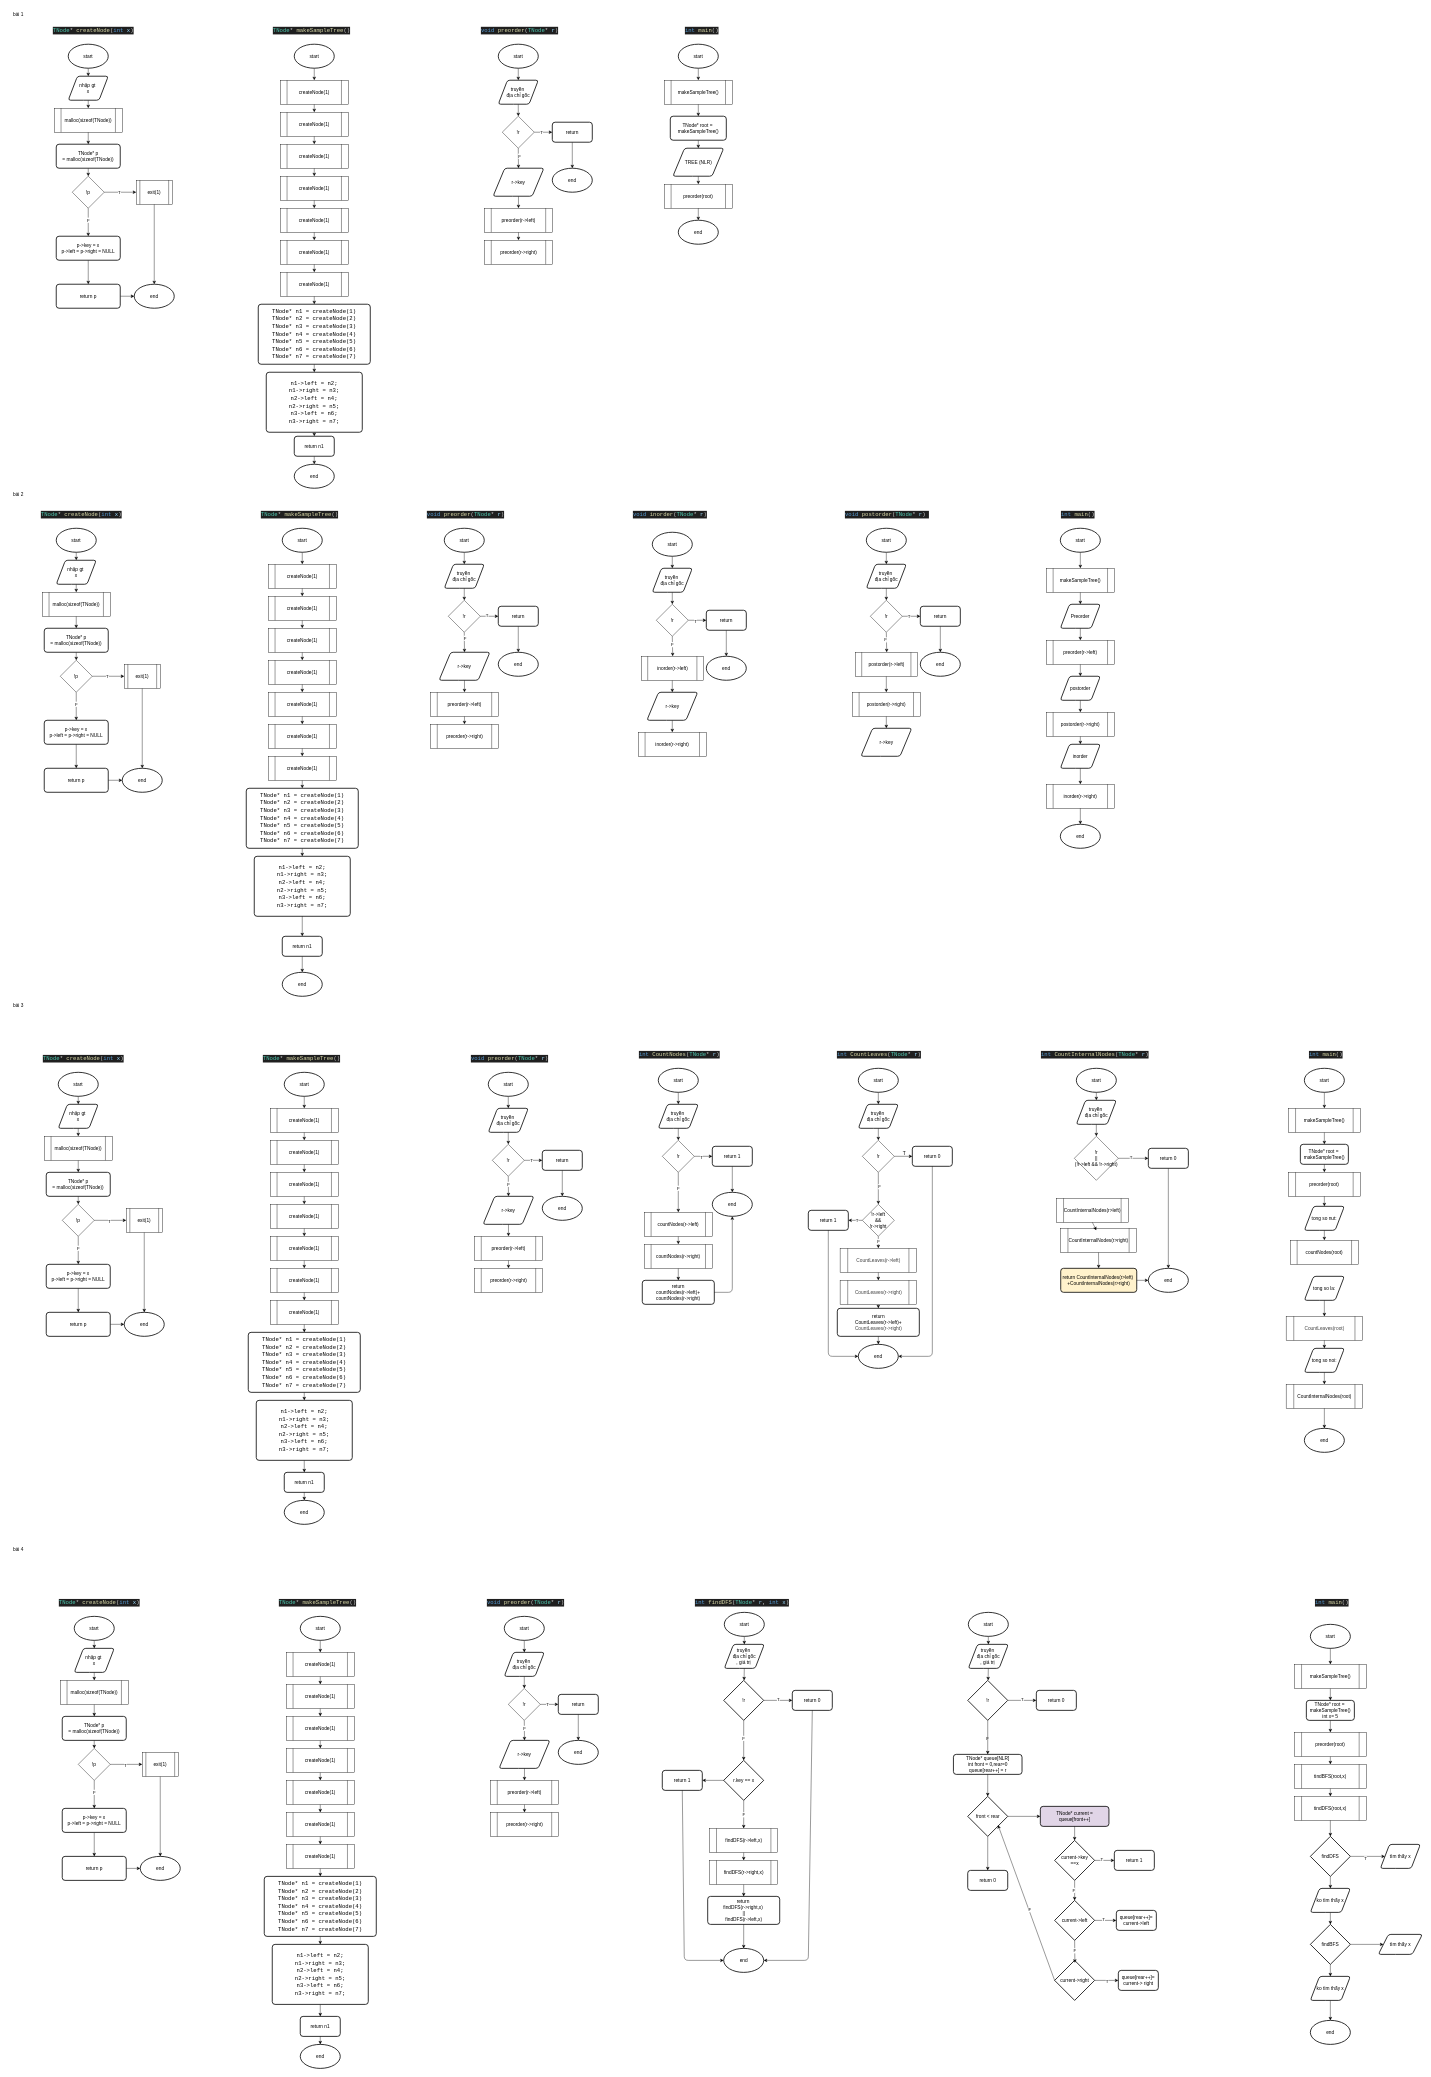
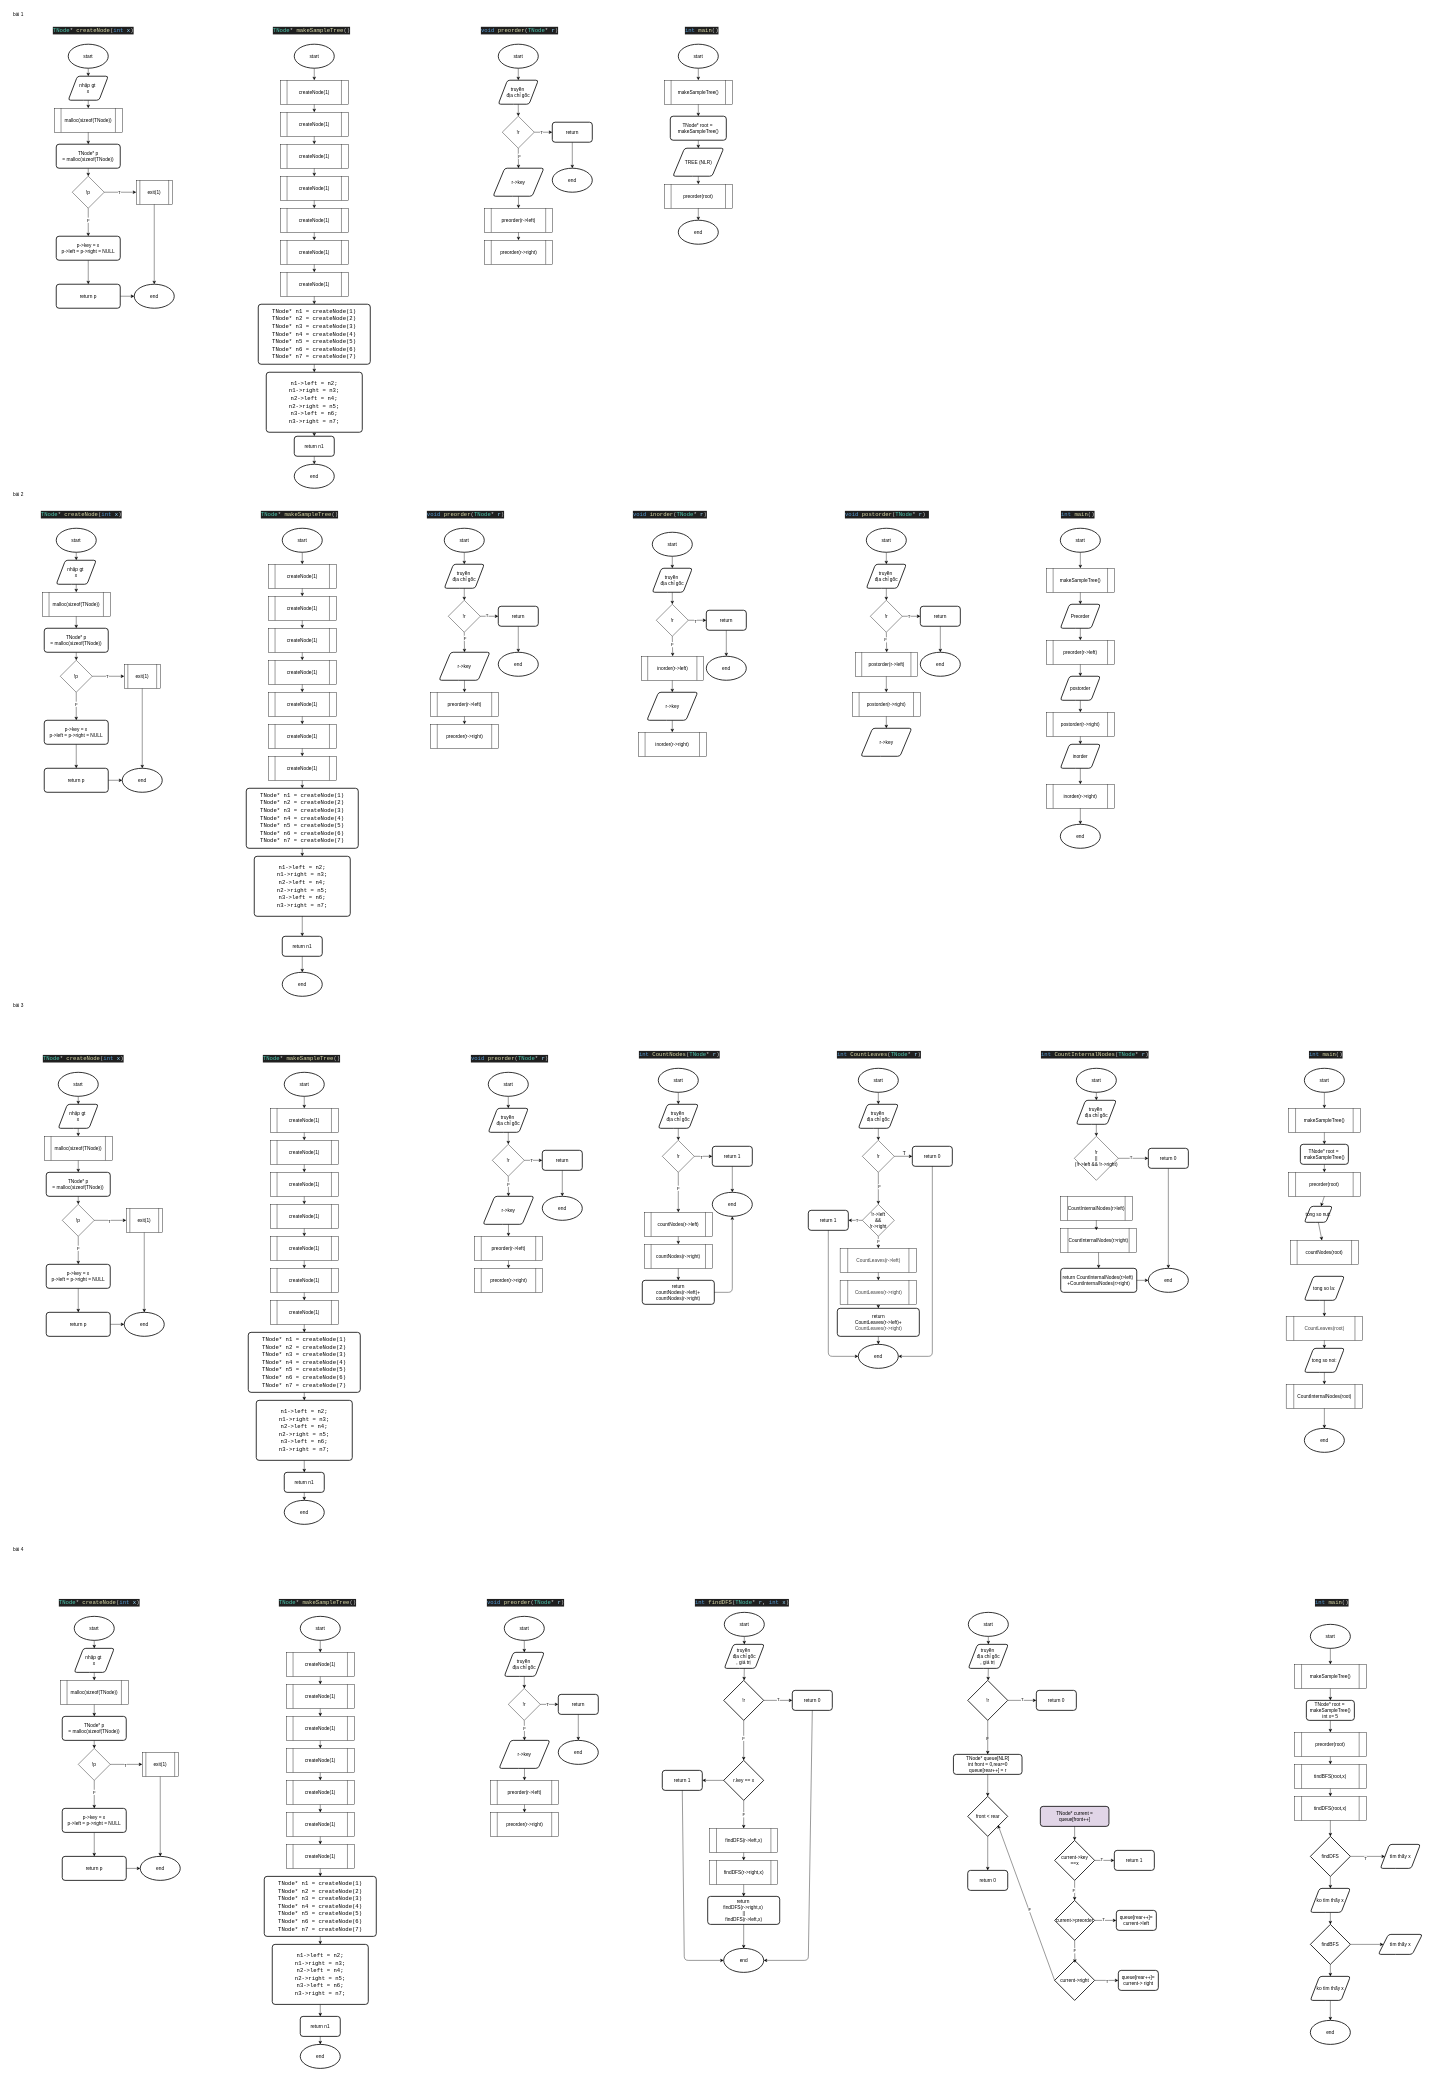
node "CountInternalNodes(r>left)": moved (1092, 1210) -> (1096, 1208)
node "tong so nut:": size 40x24 -> 28x16
node "return CountInternalNodes(r>left) +CountInternalNodes(r>right)": fillcolor #fff2cc -> #ffffff
edge "front < rear" -> "TNode* current = queue[front++]": removed
node "current->left": label "current->left" -> "current->preorder"
